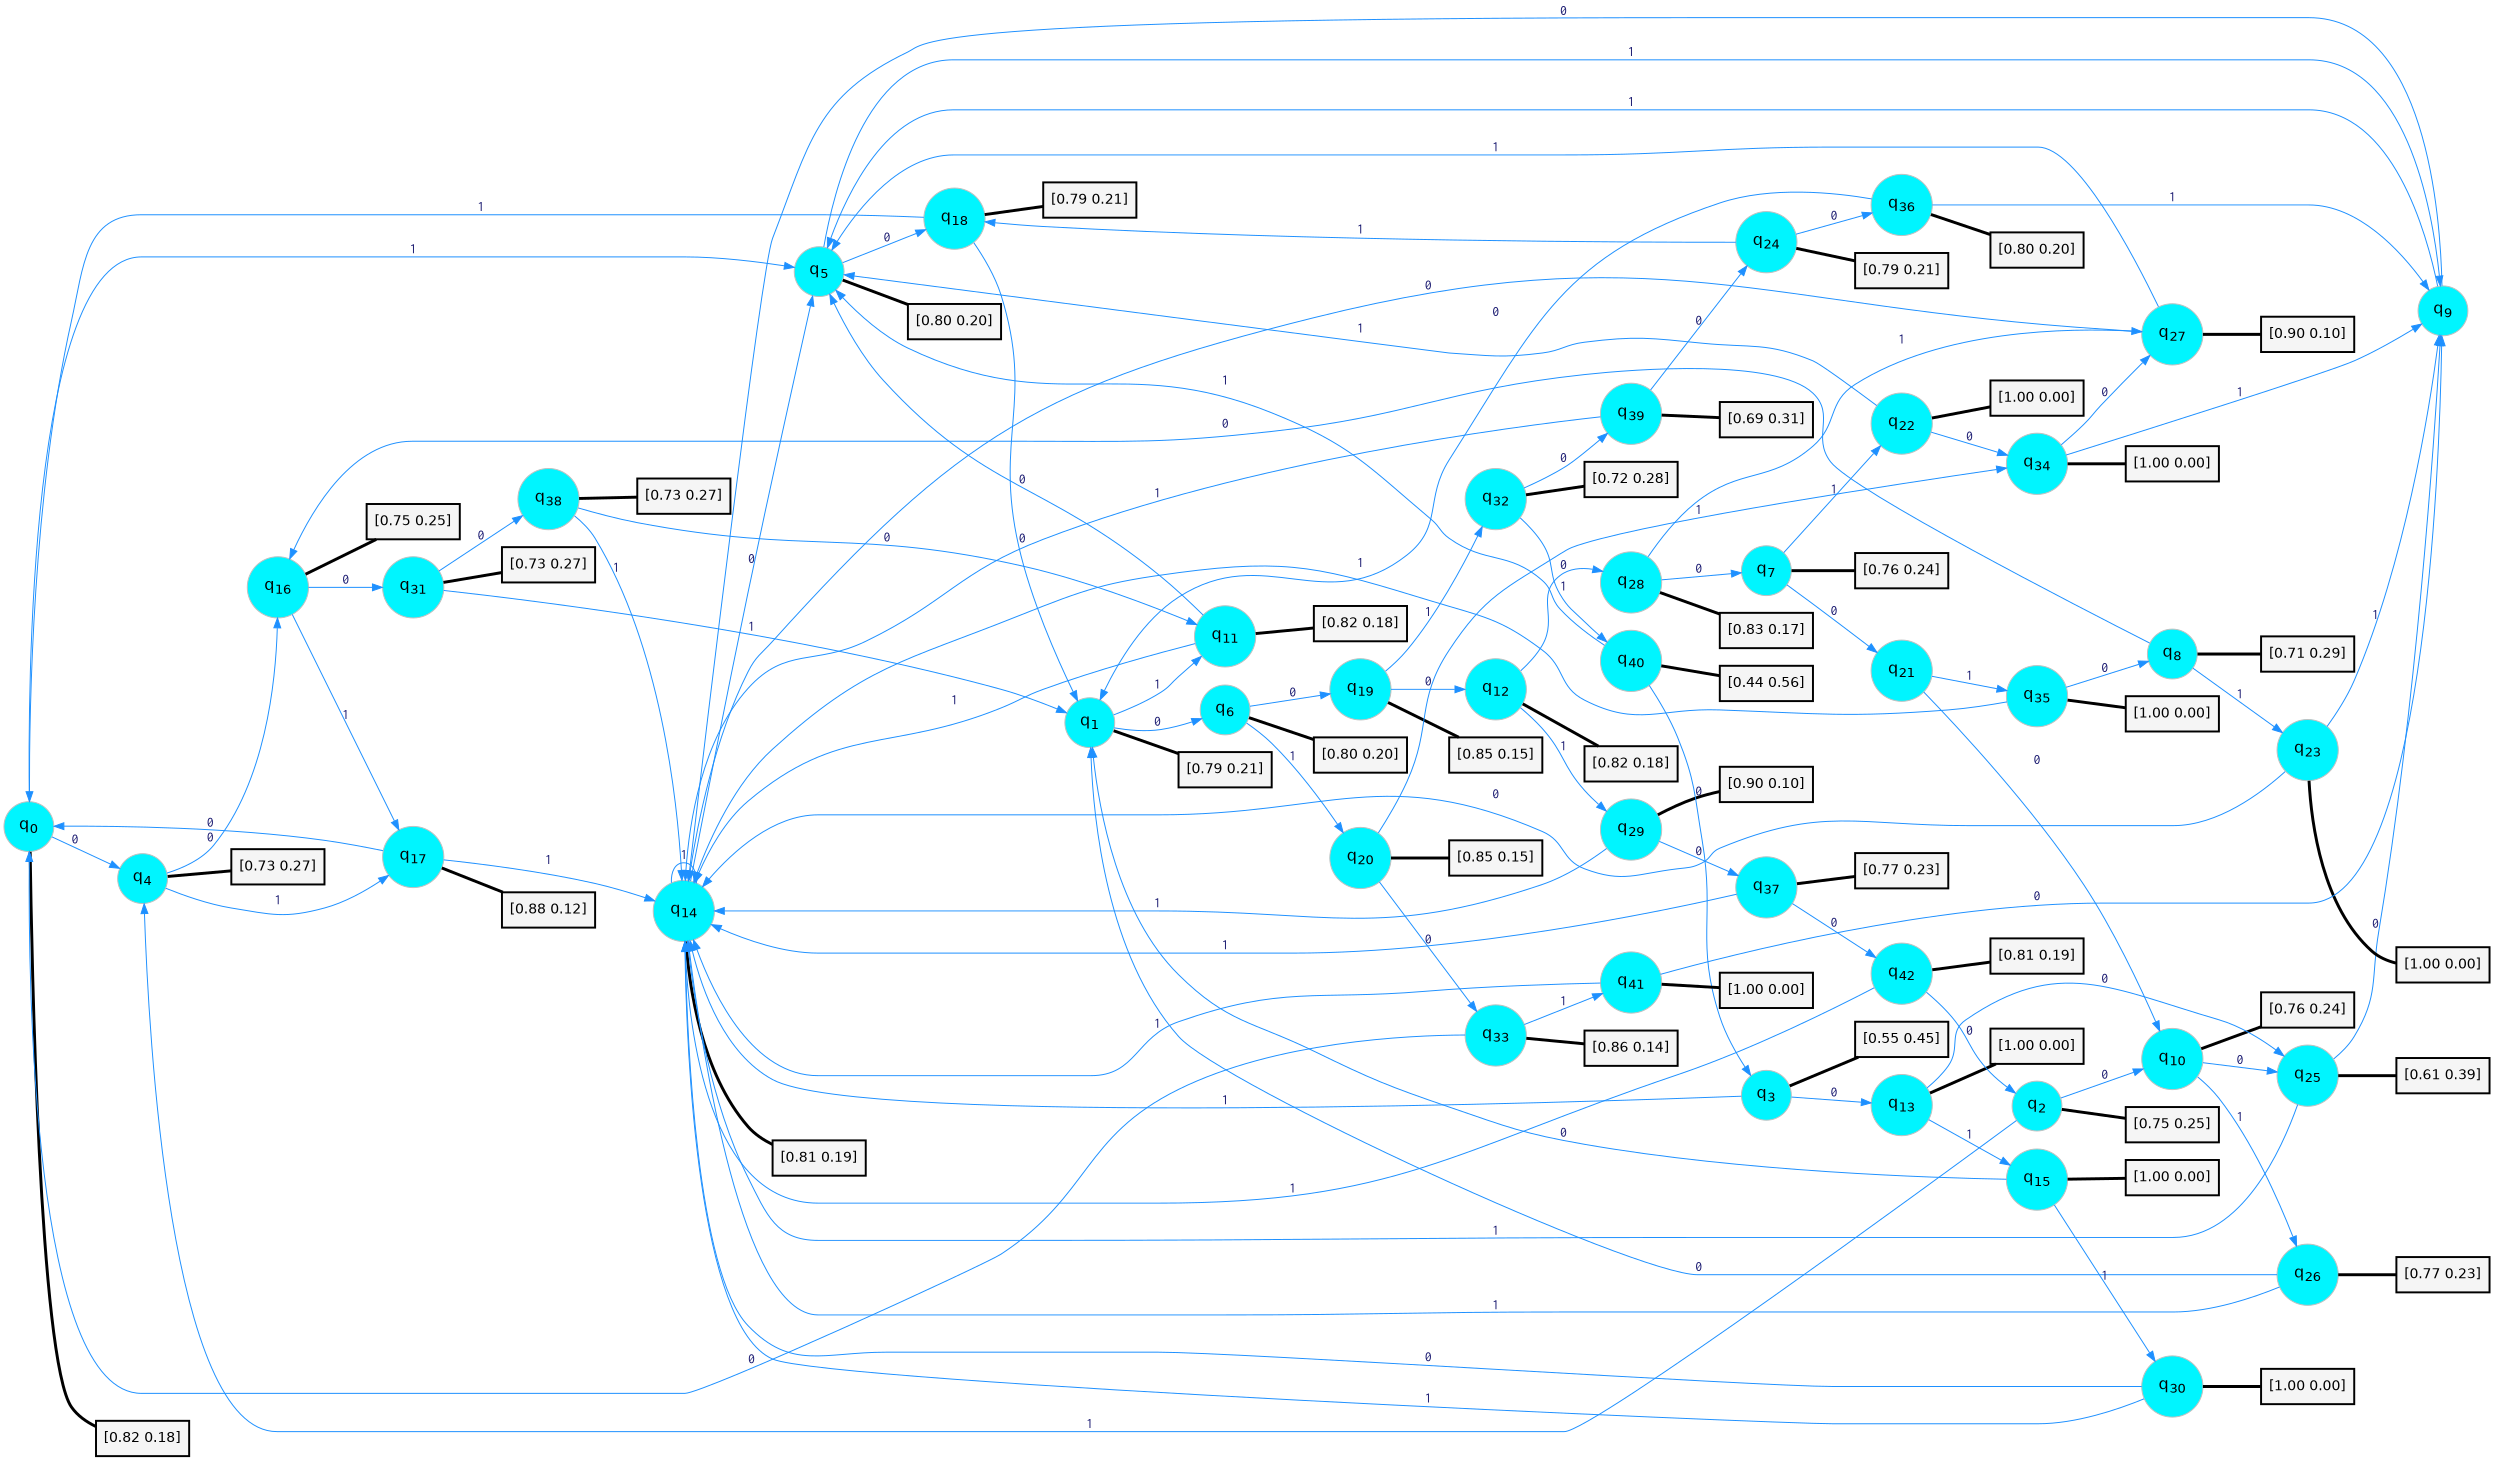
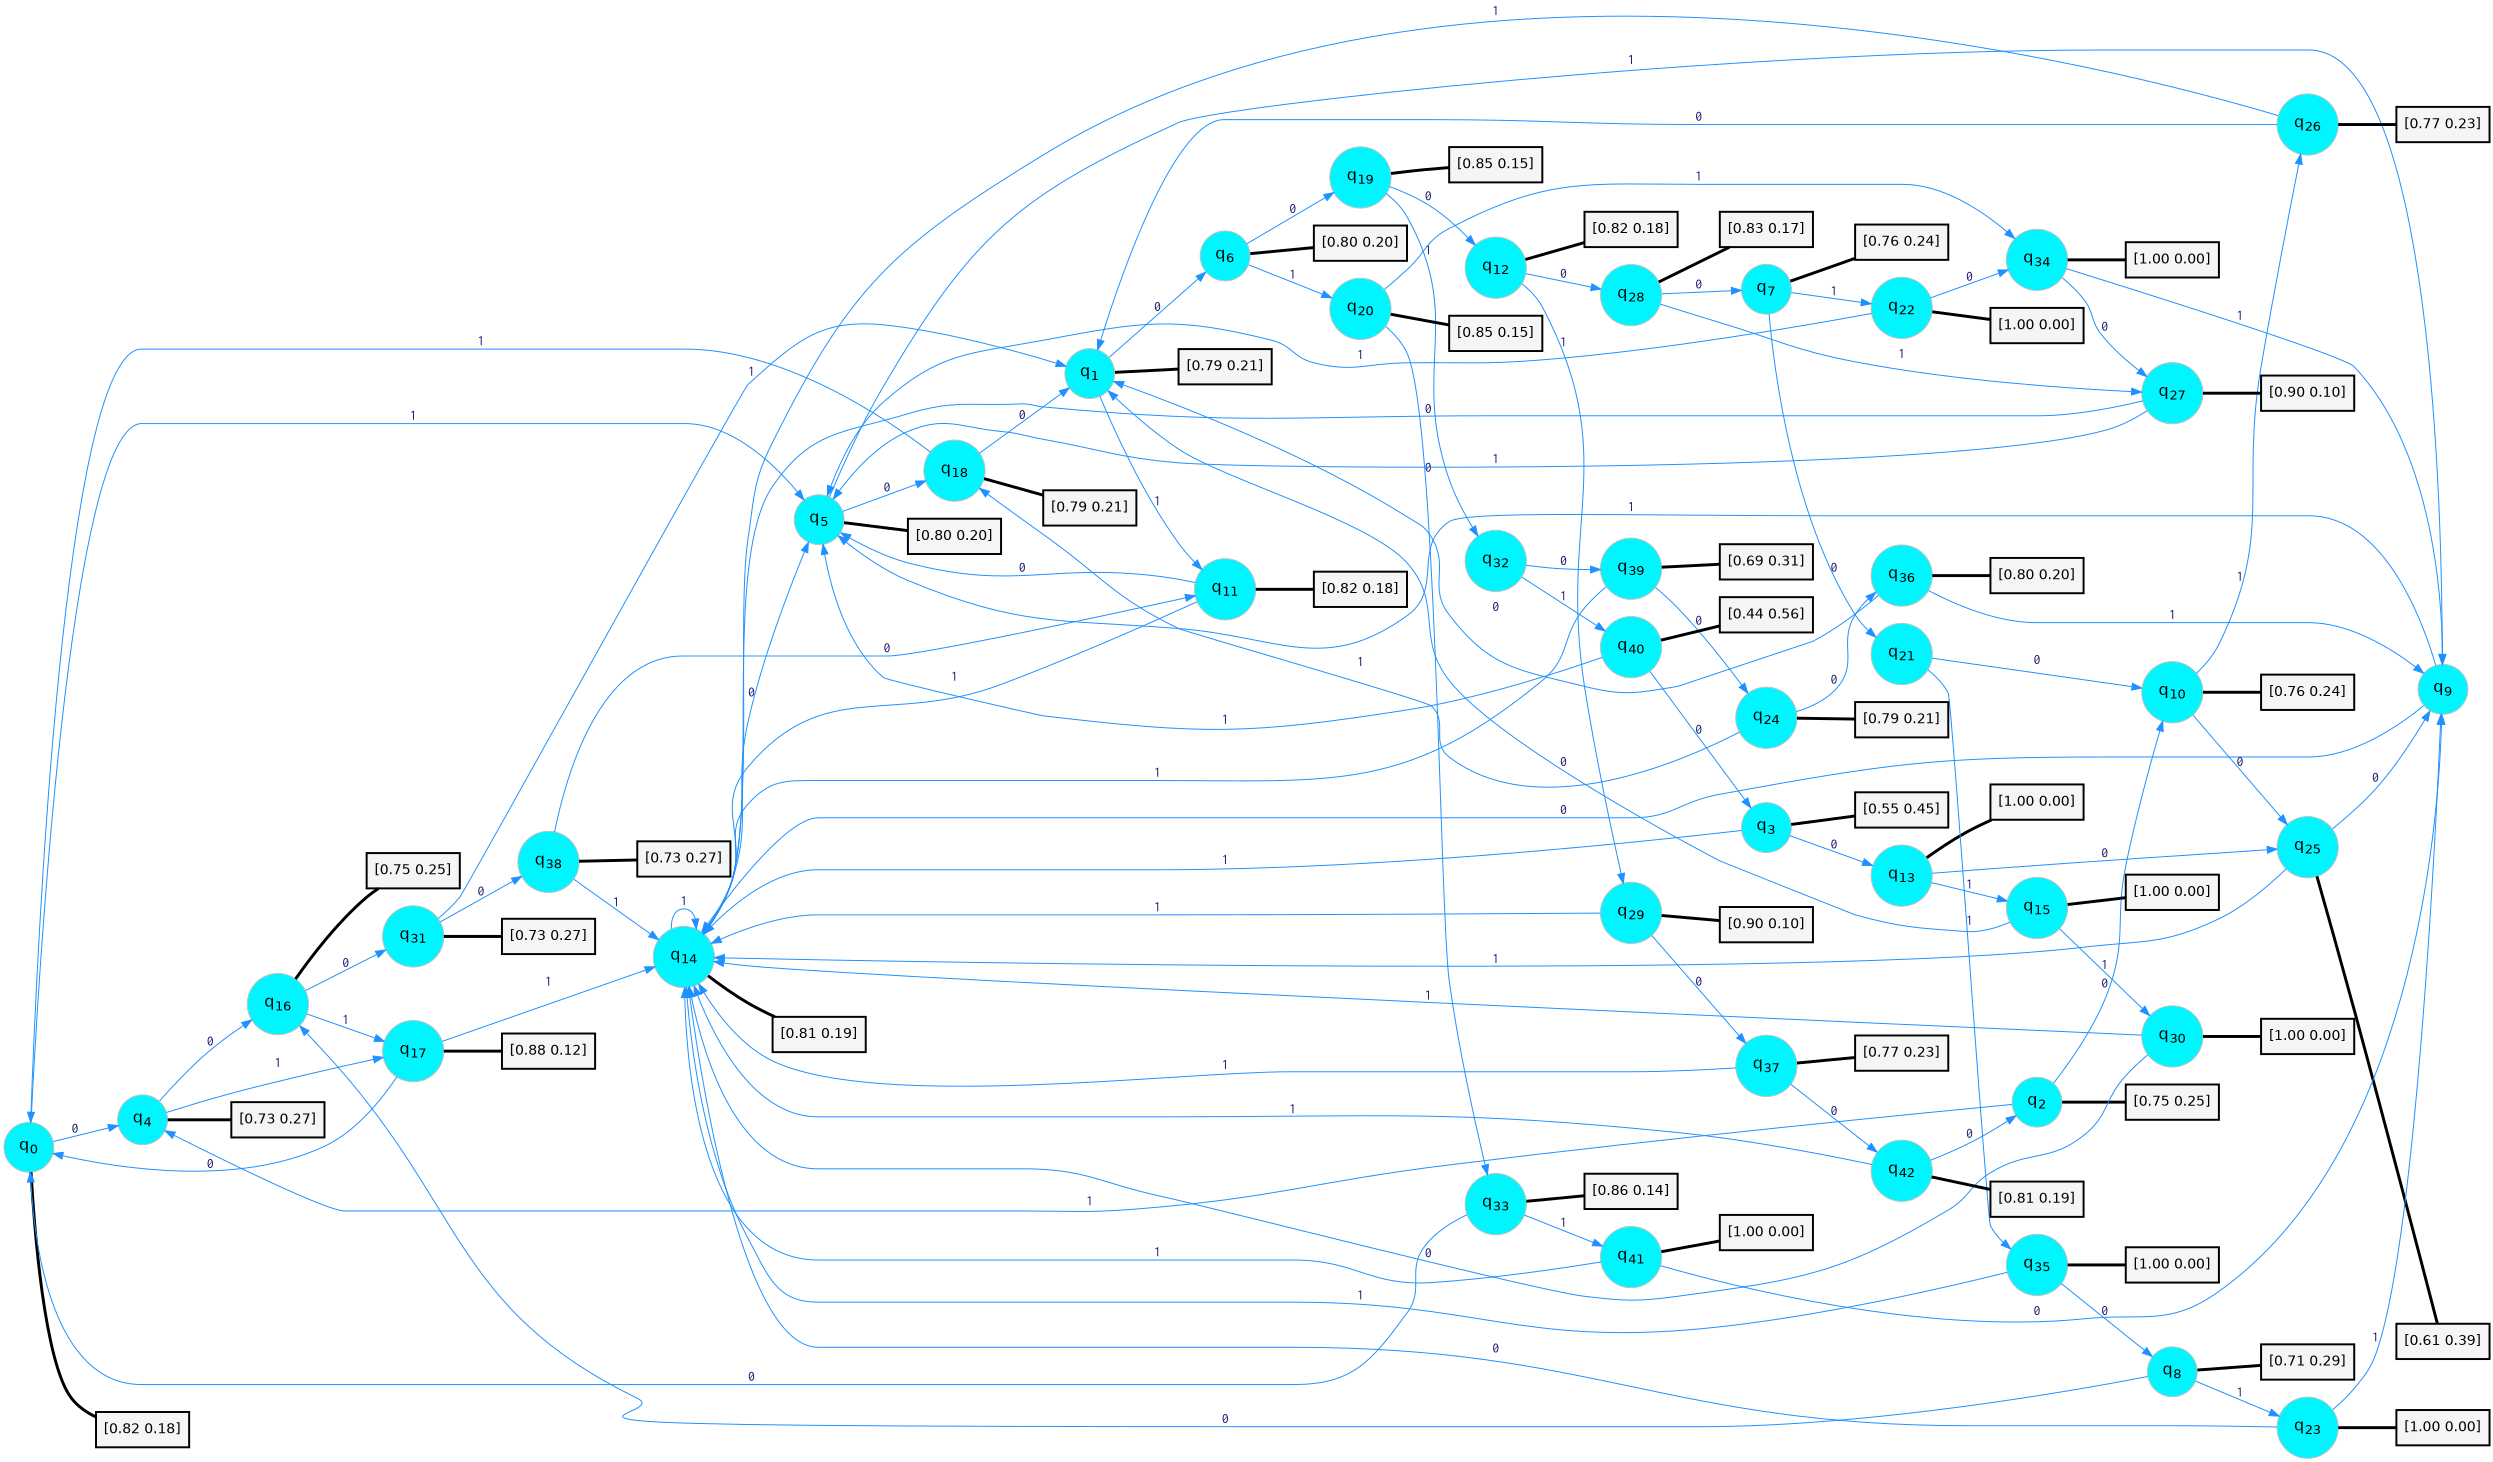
node "[0.72 0.28]": removed
